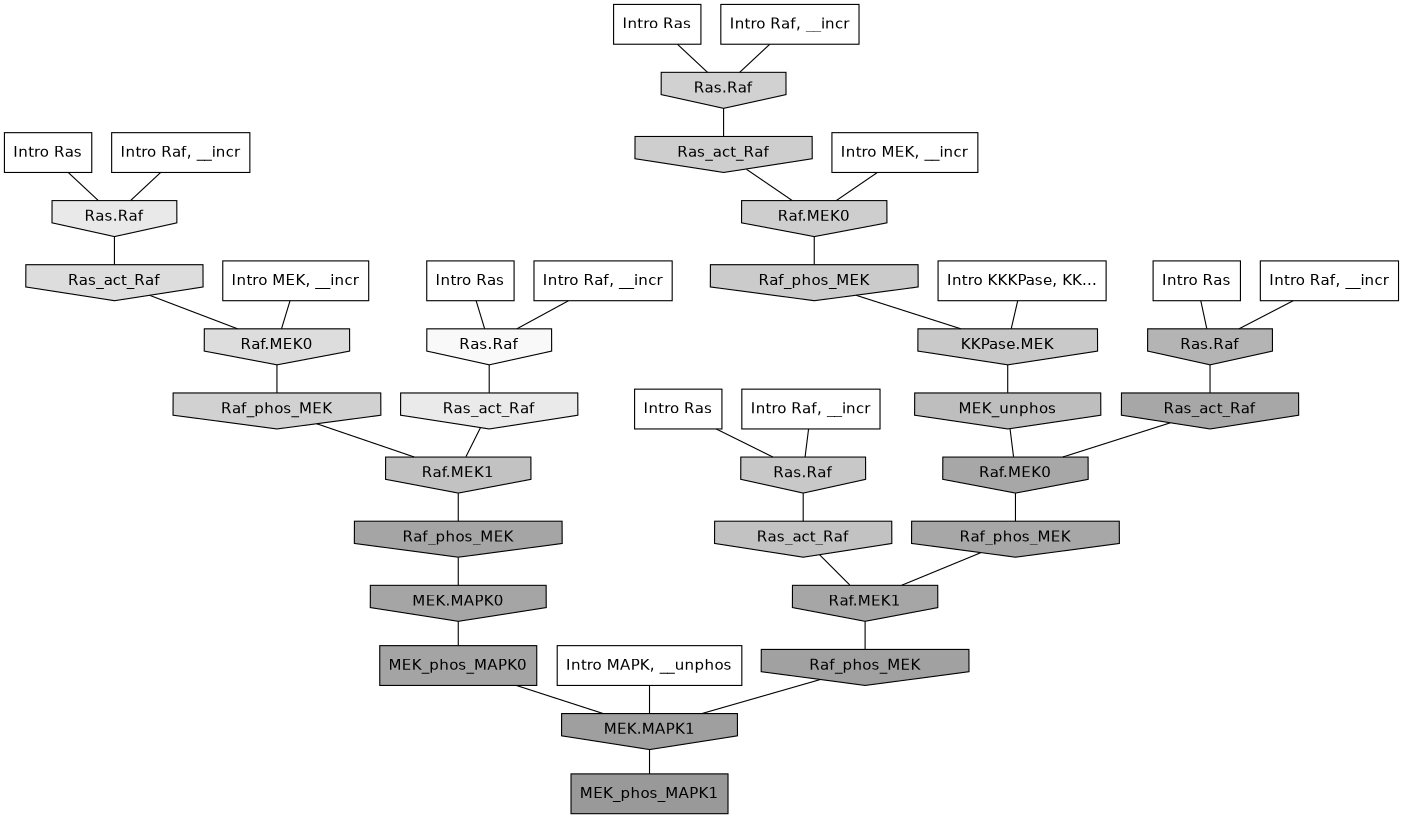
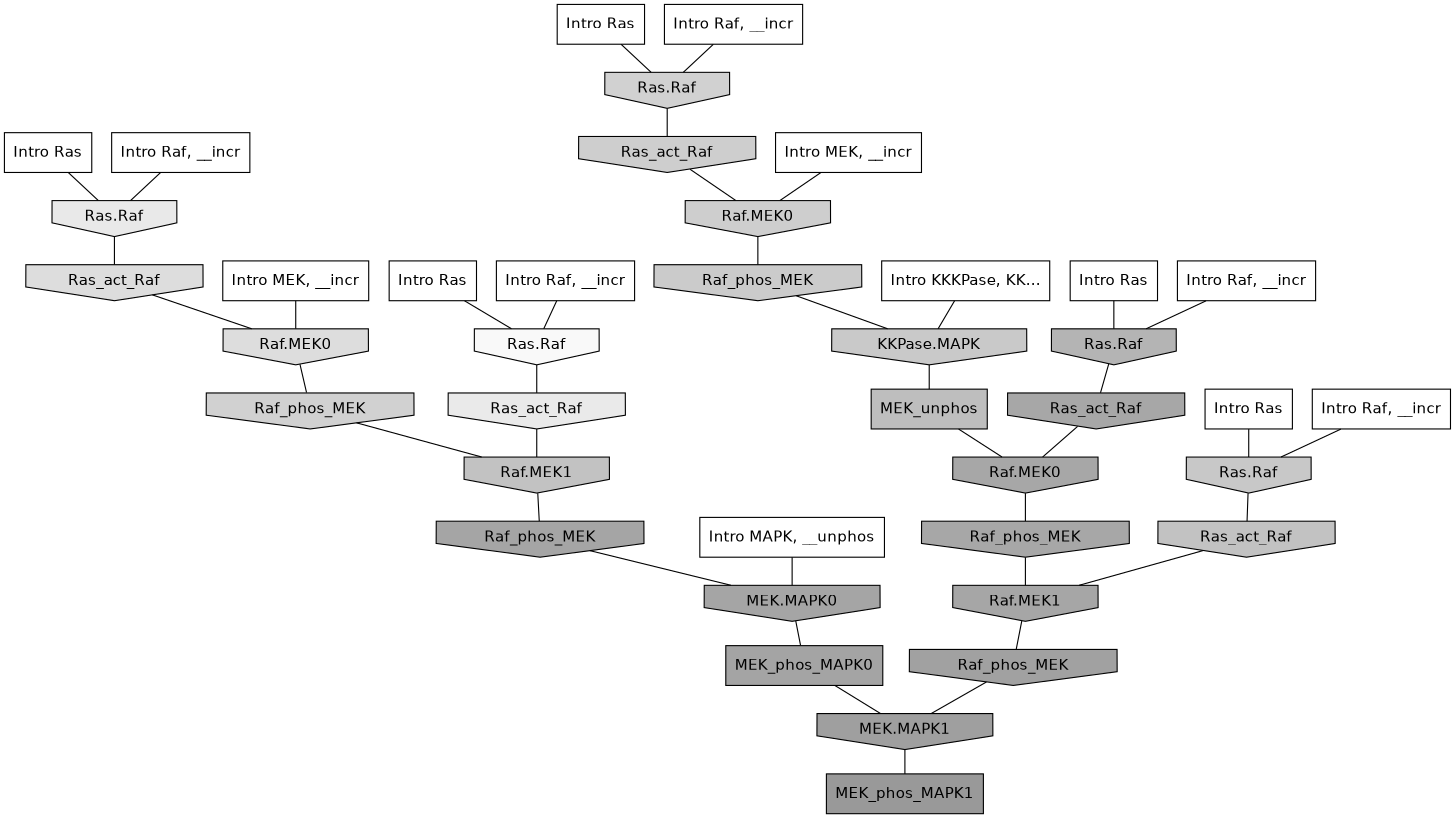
node "KKPase.MEK": label "KKPase.MEK" -> "KKPase.MAPK"
node "MEK_unphos": shape invhouse -> box
edge "Intro MAPK, __unphos" -- "MEK.MAPK1": now "Intro MAPK, __unphos" -- "MEK.MAPK0"
